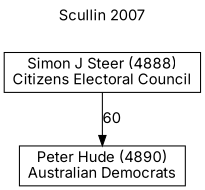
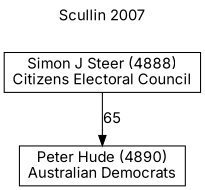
edge "Simon J Steer (4888) Citizens Electoral Council" -> "Peter Hude (4890) Australian Democrats": label "60" -> "65"
